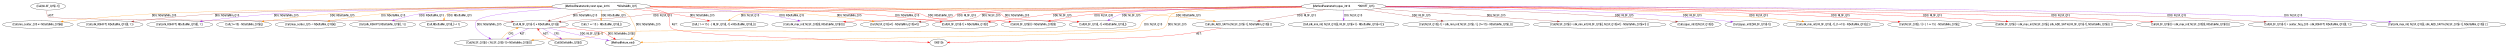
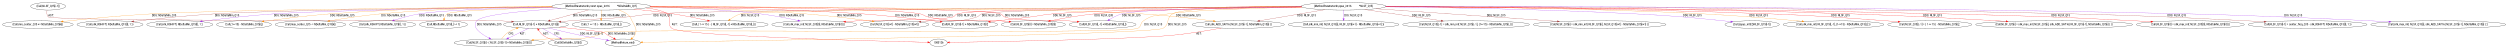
node "(MethodParameterIn,opus_int16            *RSHIFT_Q15)": label "(MethodParameterIn,opus_int16            *RSHIFT_Q15)" -> "(MethodParameterIn,opus_int16            *NLSF_Q15)"
node "(Call,(opus_int32)NLSF_Q15[I])": removed
